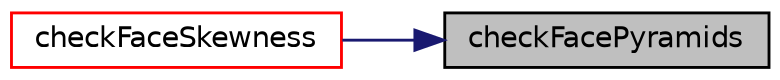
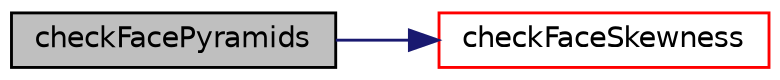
edge "checkFaceSkewness" -> "checkFacePyramids": reversed
